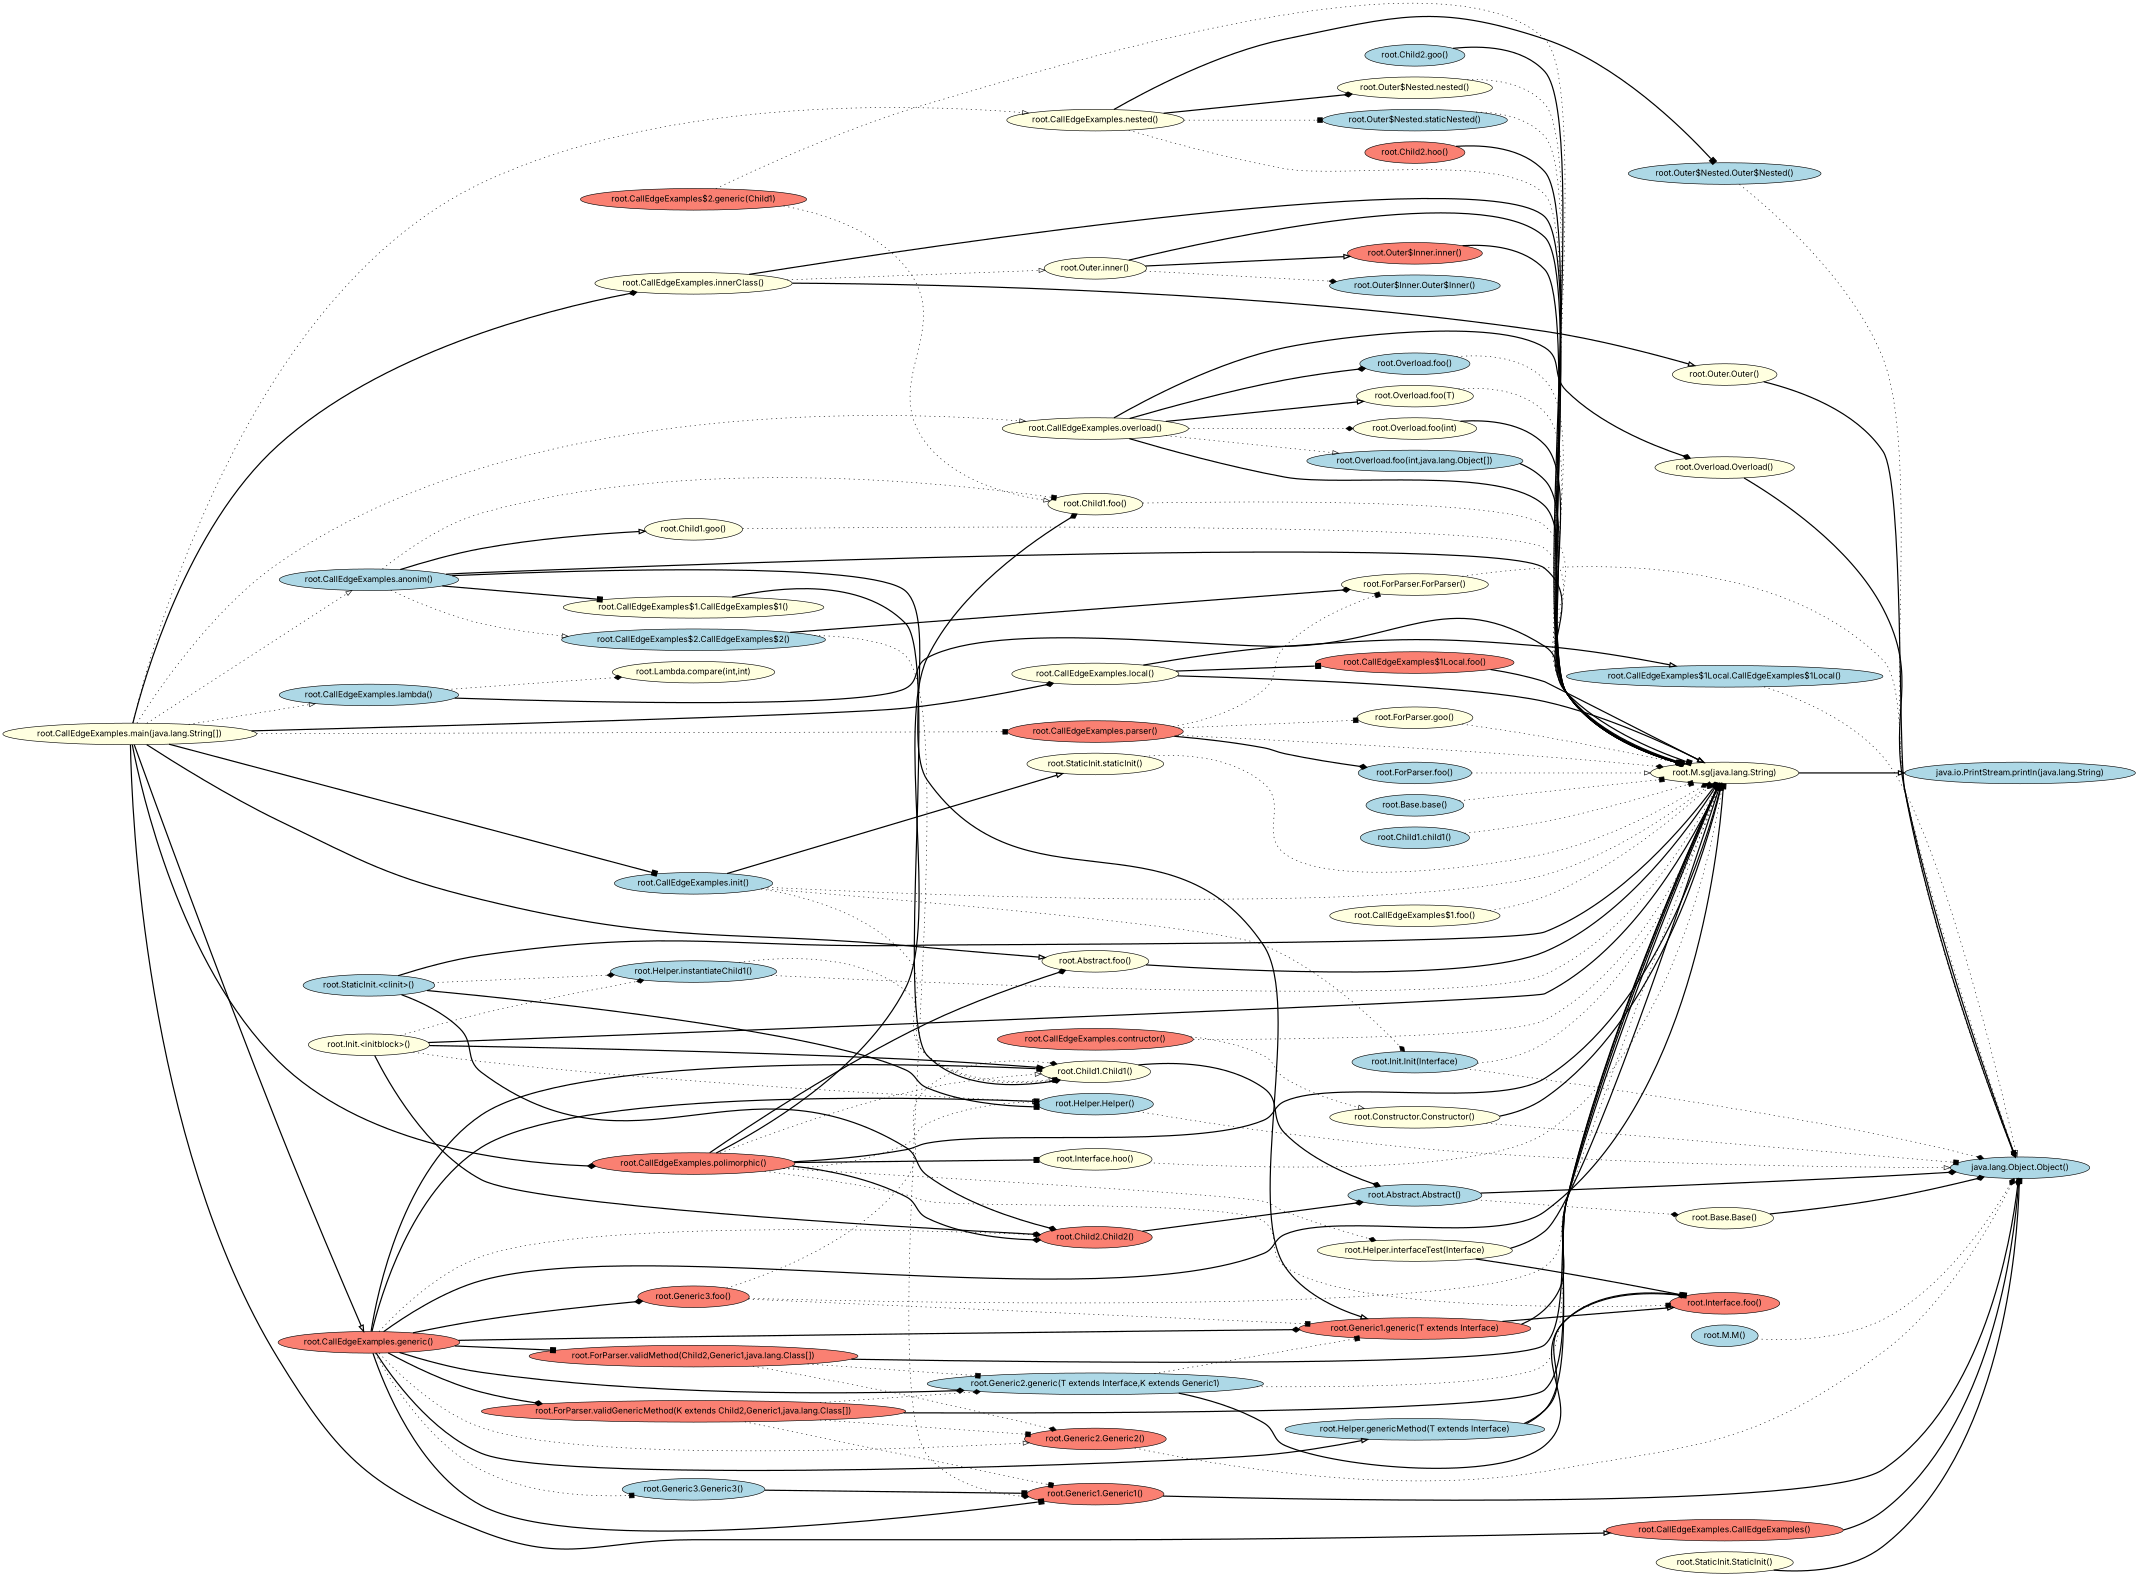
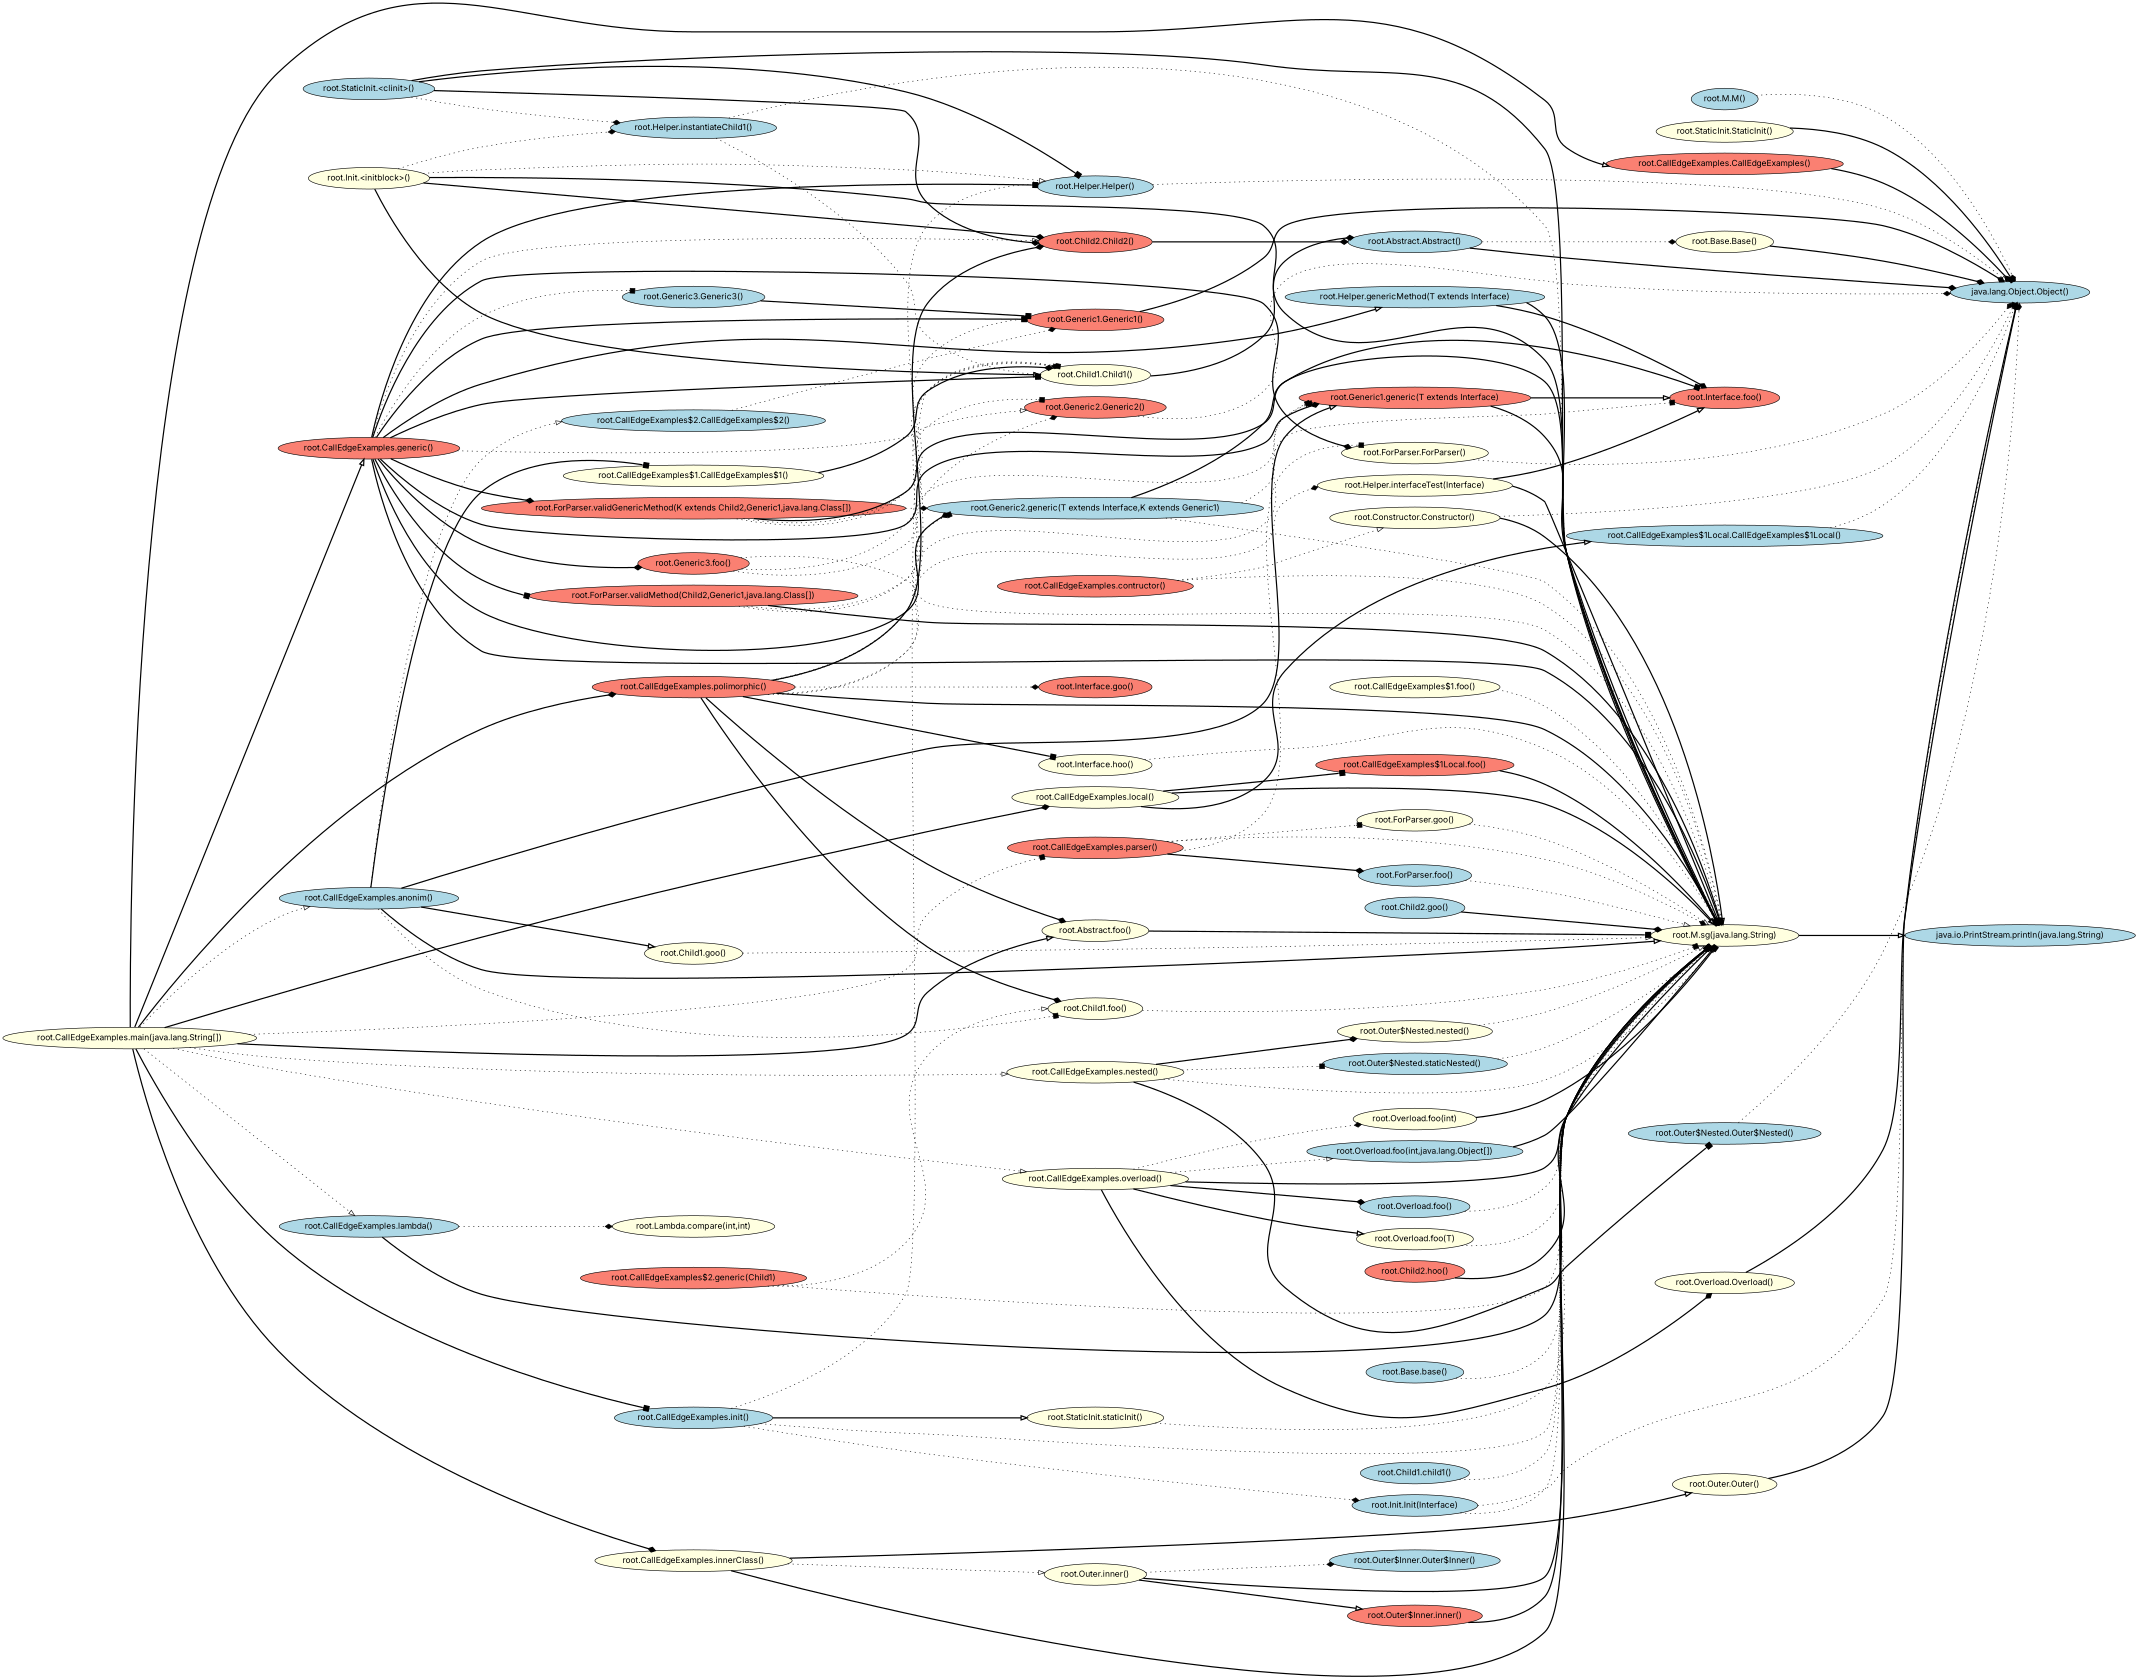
edge "root.CallEdgeExamples$2.CallEdgeExamples$2()" -> "root.ForParser.ForParser()": now "root.CallEdgeExamples.generic()" -> "root.ForParser.ForParser()"
node "root.Interface.goo()": added
